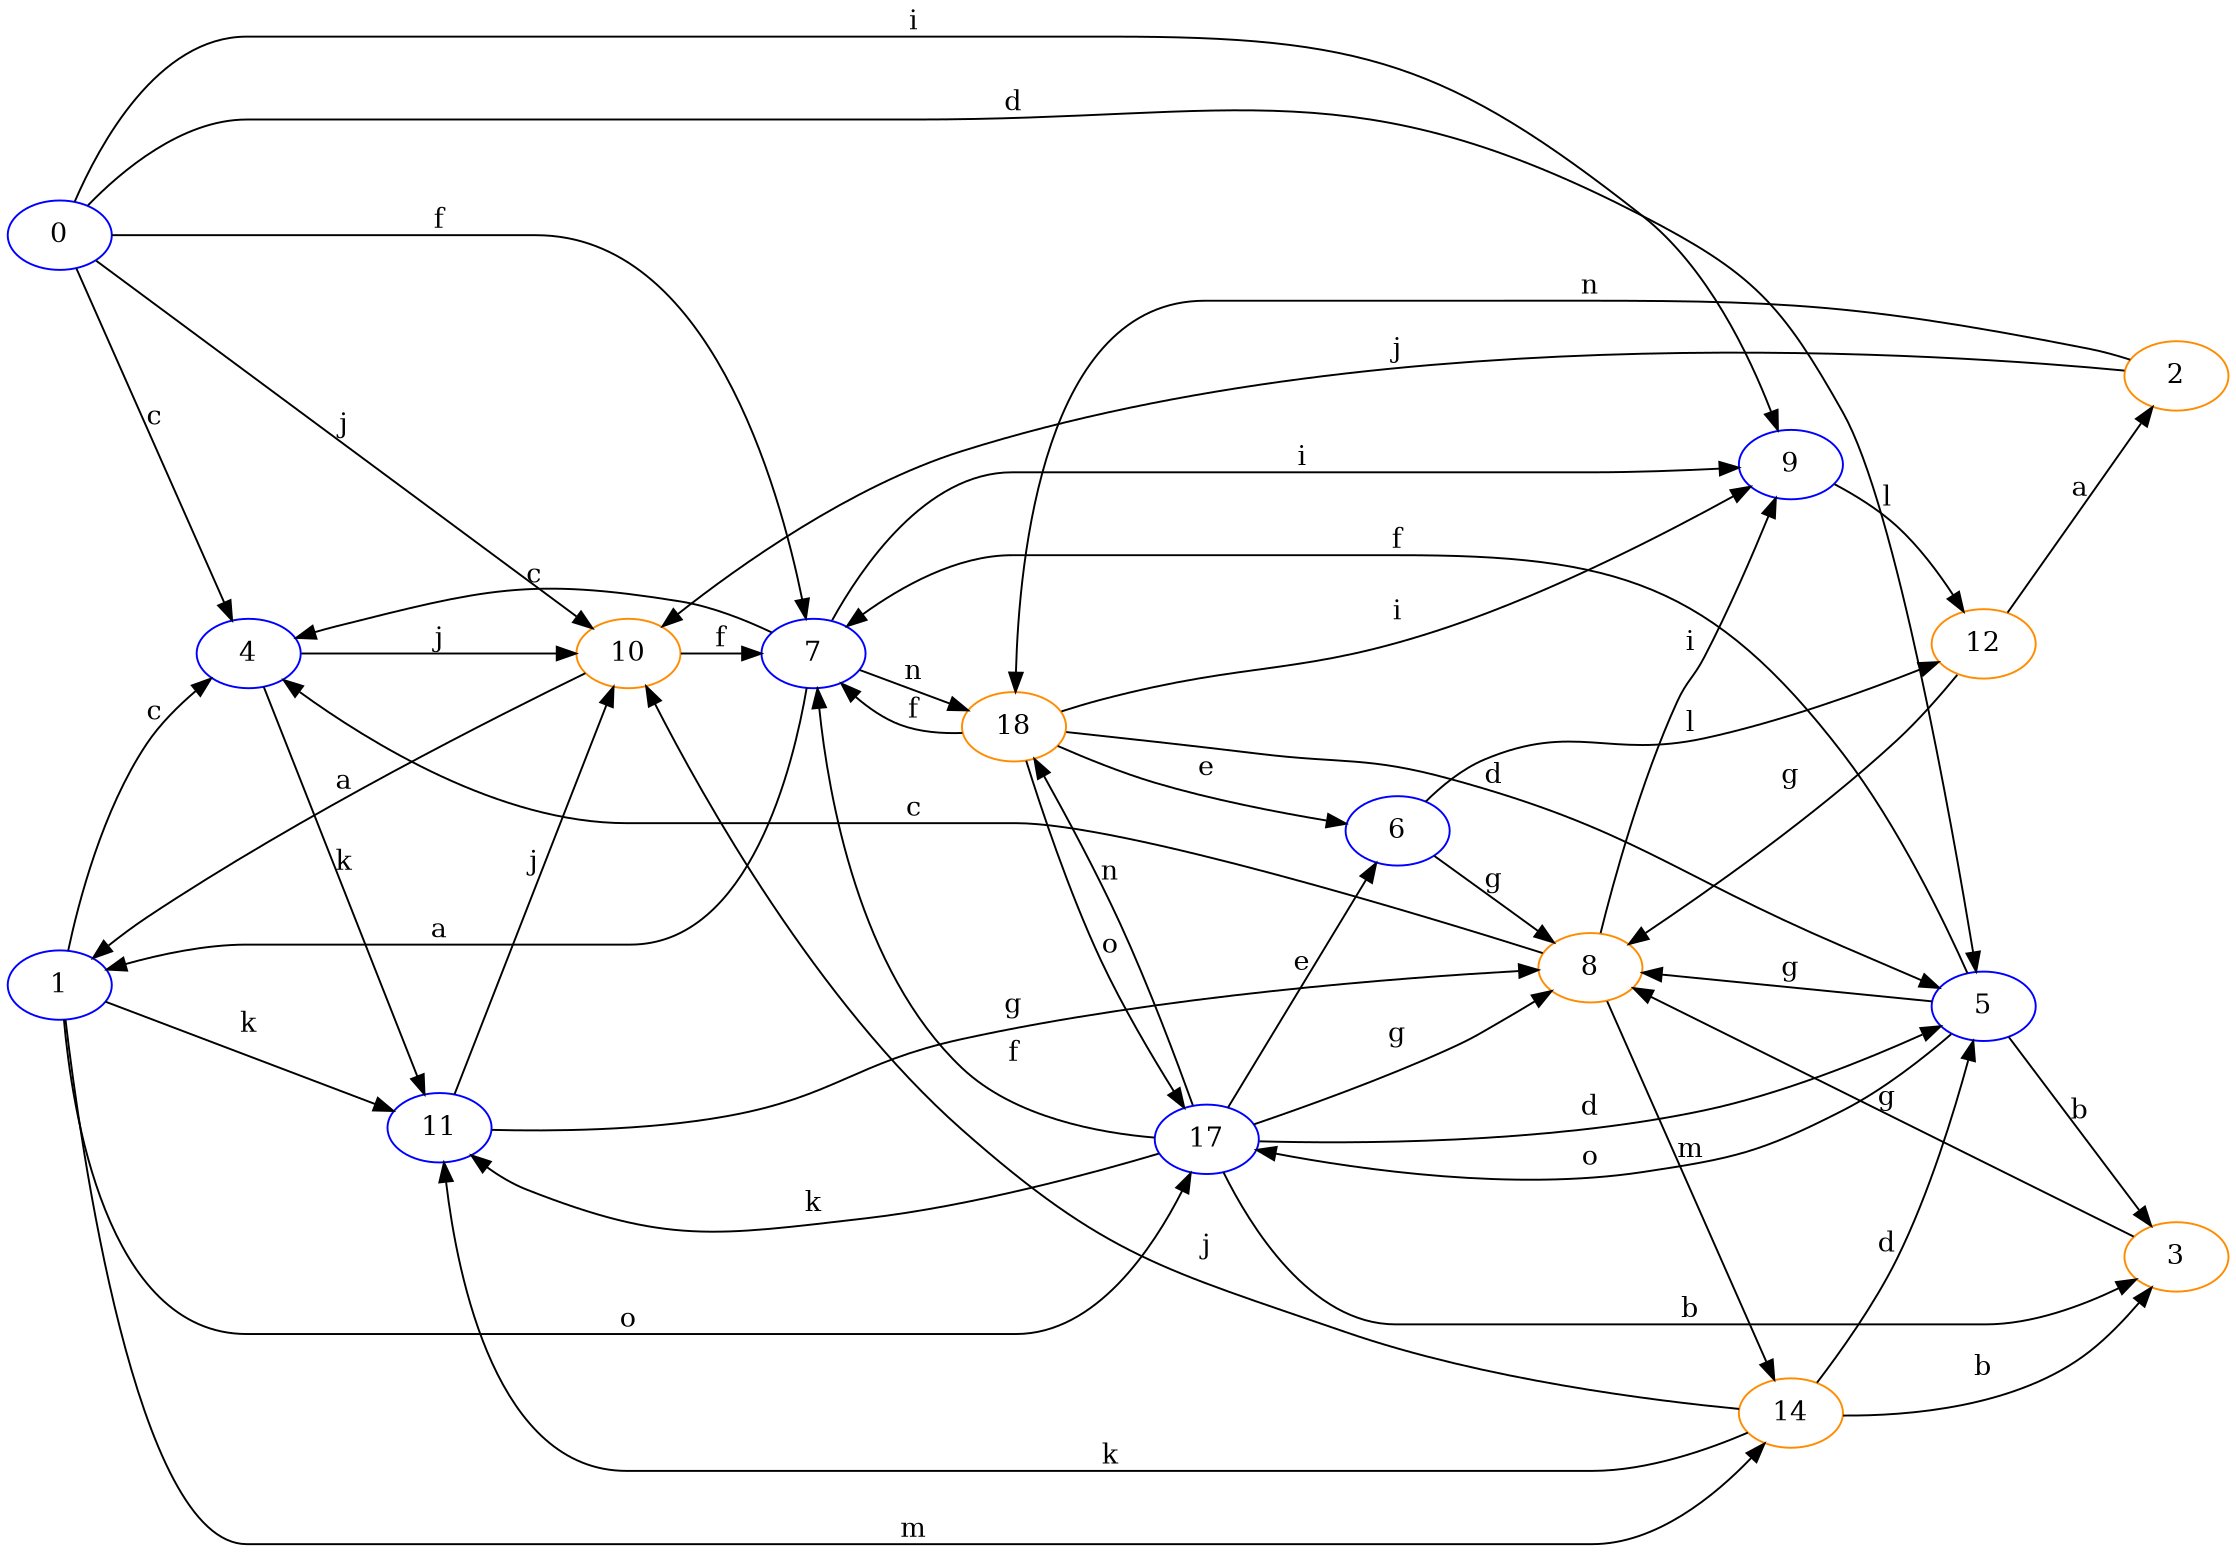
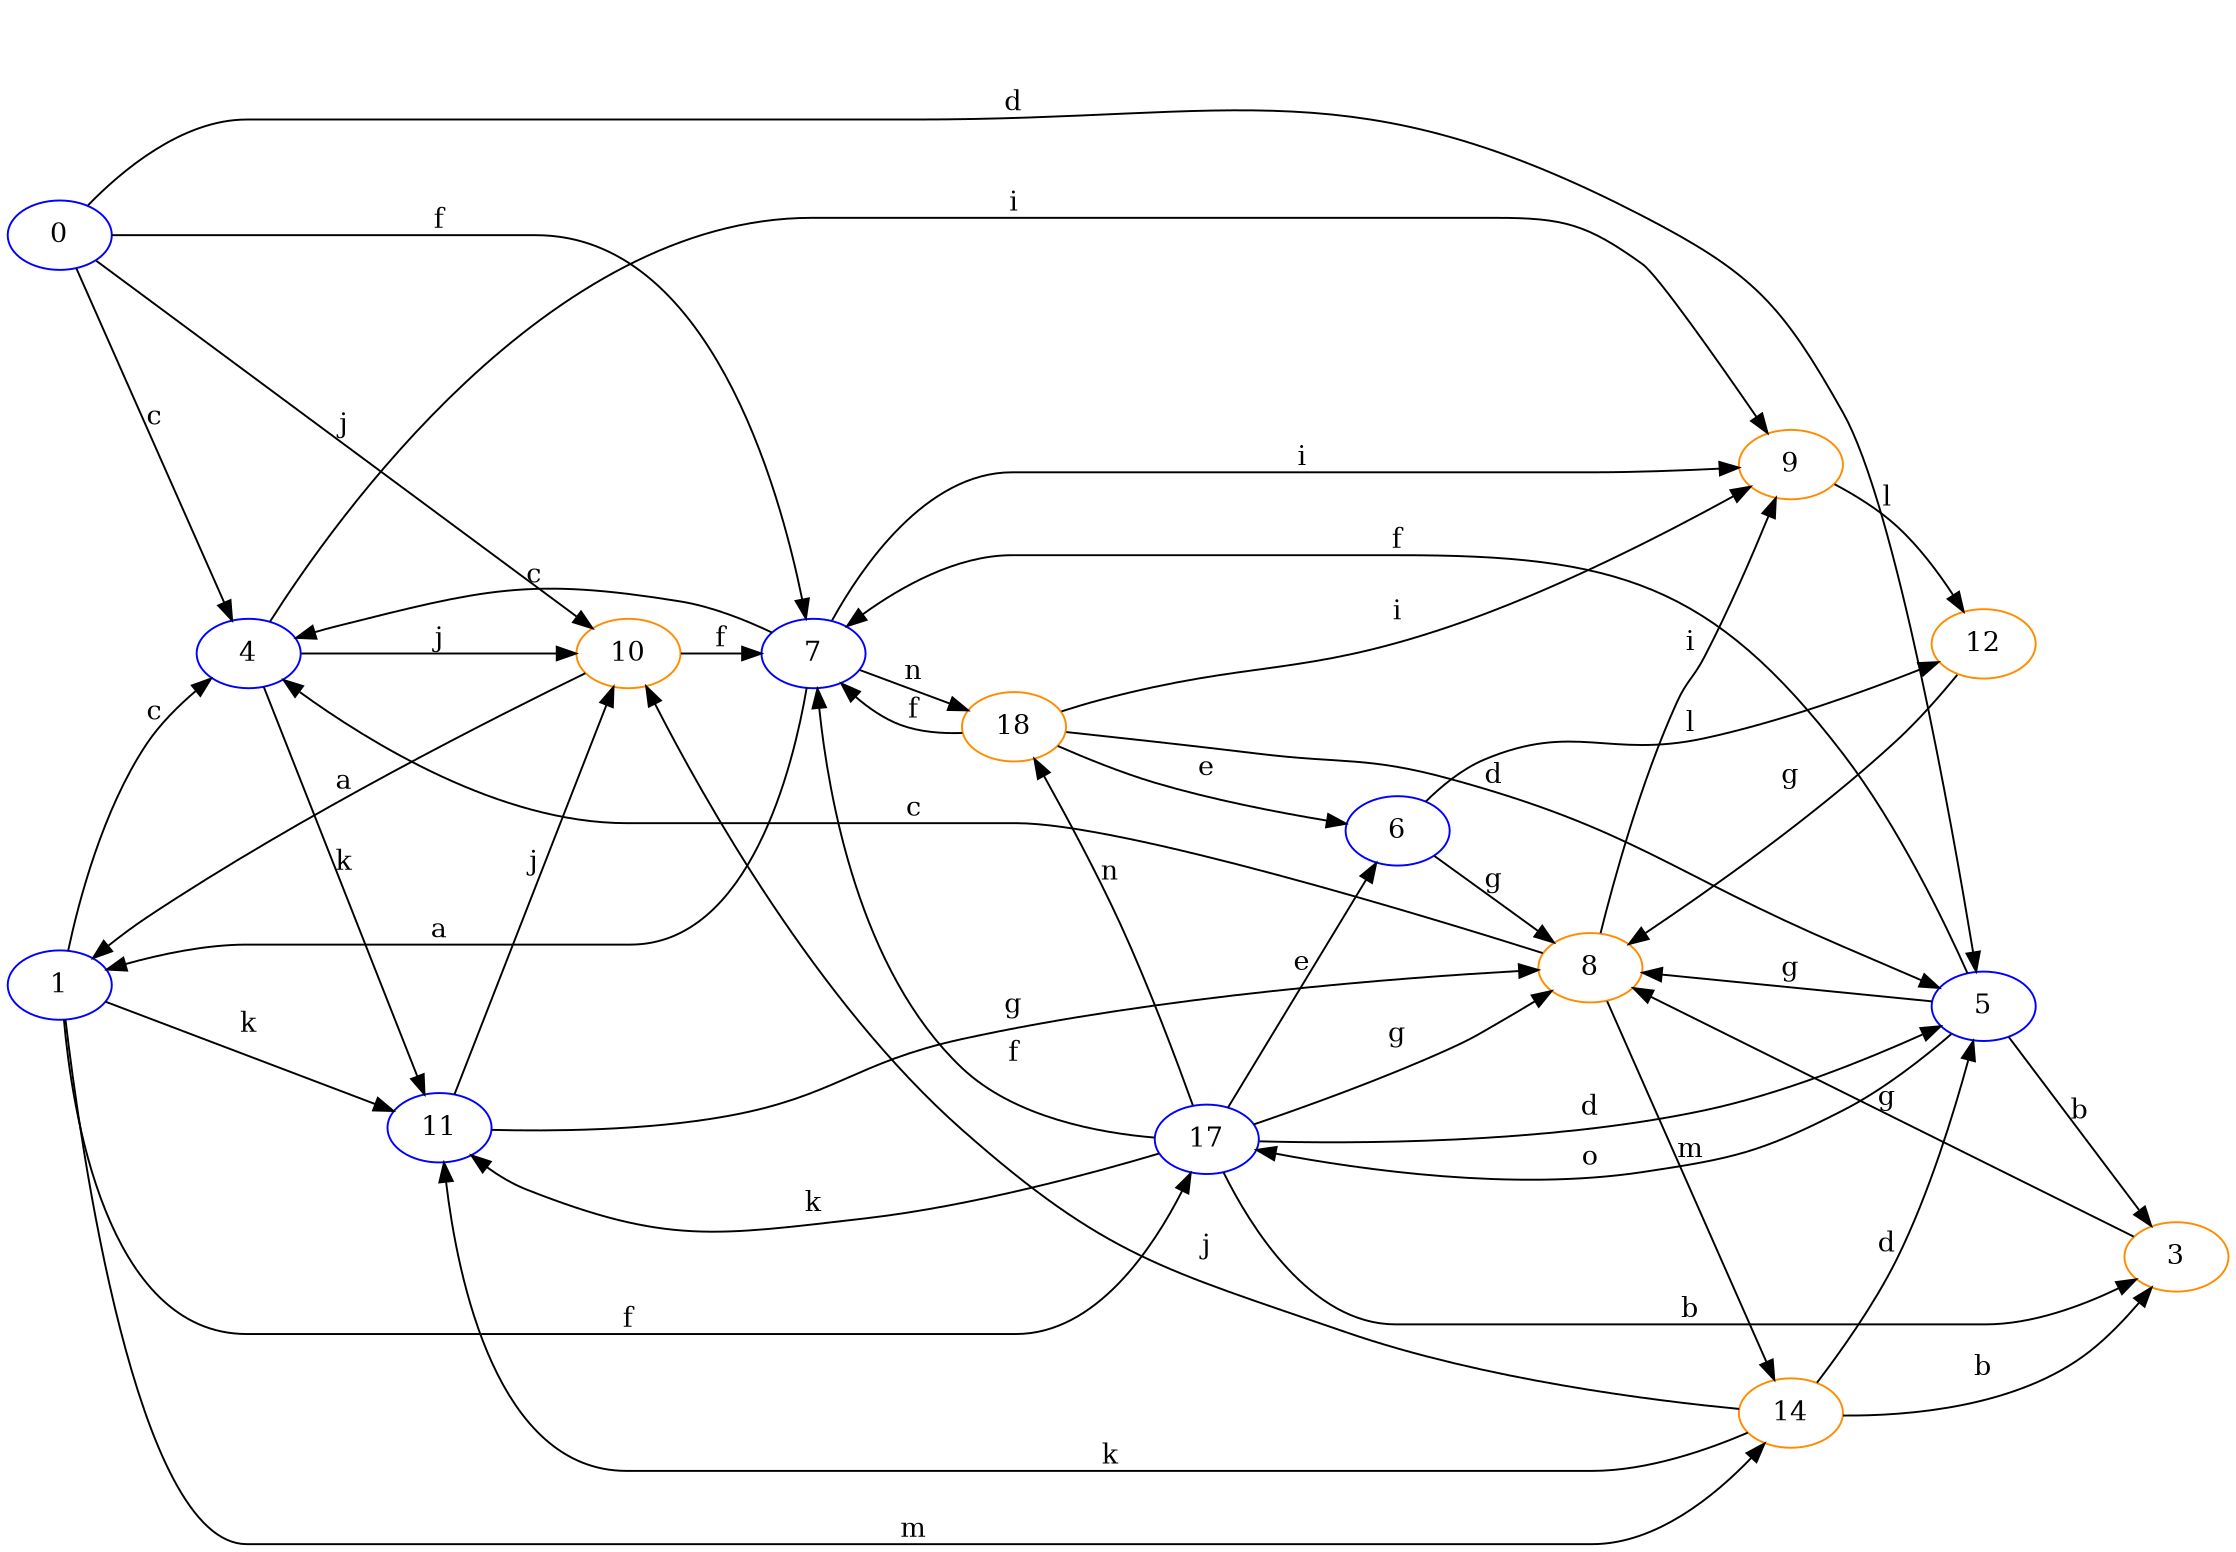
edge "0" -> "9": now "4" -> "9"
node "2": removed
node "9": color blue -> darkorange
edge "18" -> "17": removed, label "o"
edge "1" -> "17": label "o" -> "f"
